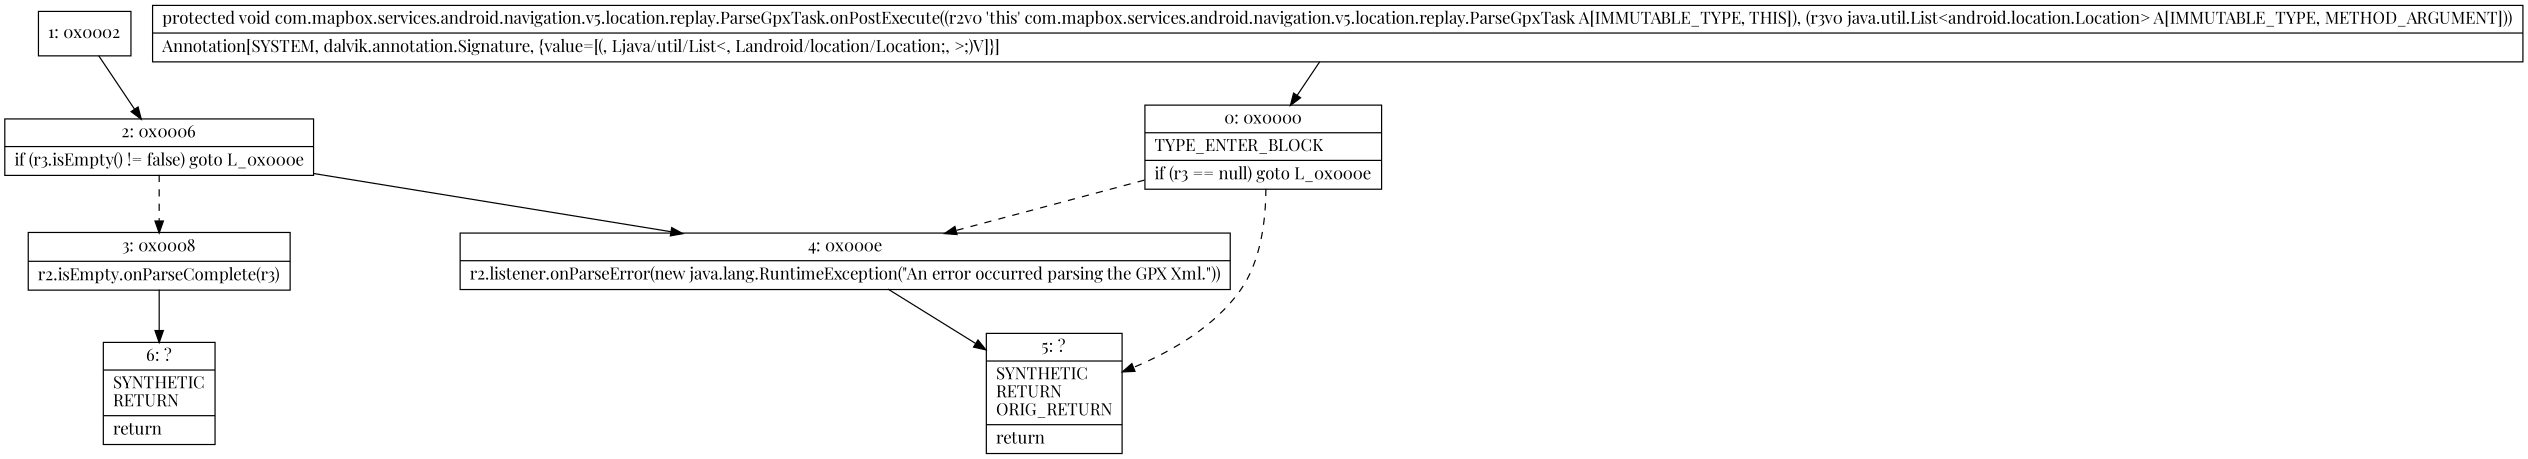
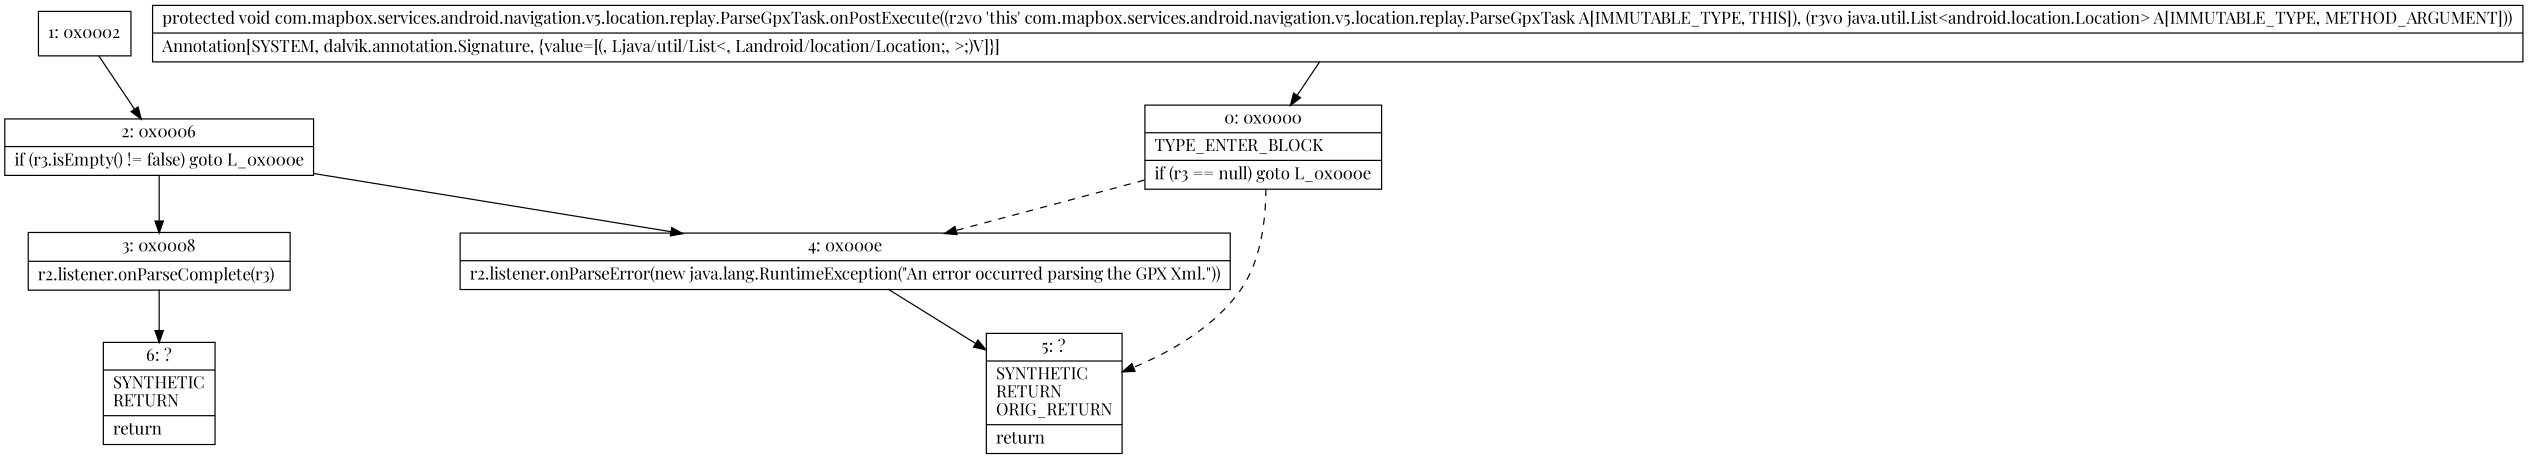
edge "2: 0x0006" -> "3: 0x0008": style dashed -> solid
node "3: 0x0008": text "r2.isEmpty.onParseComplete(r3)" -> "r2.listener.onParseComplete(r3)"
